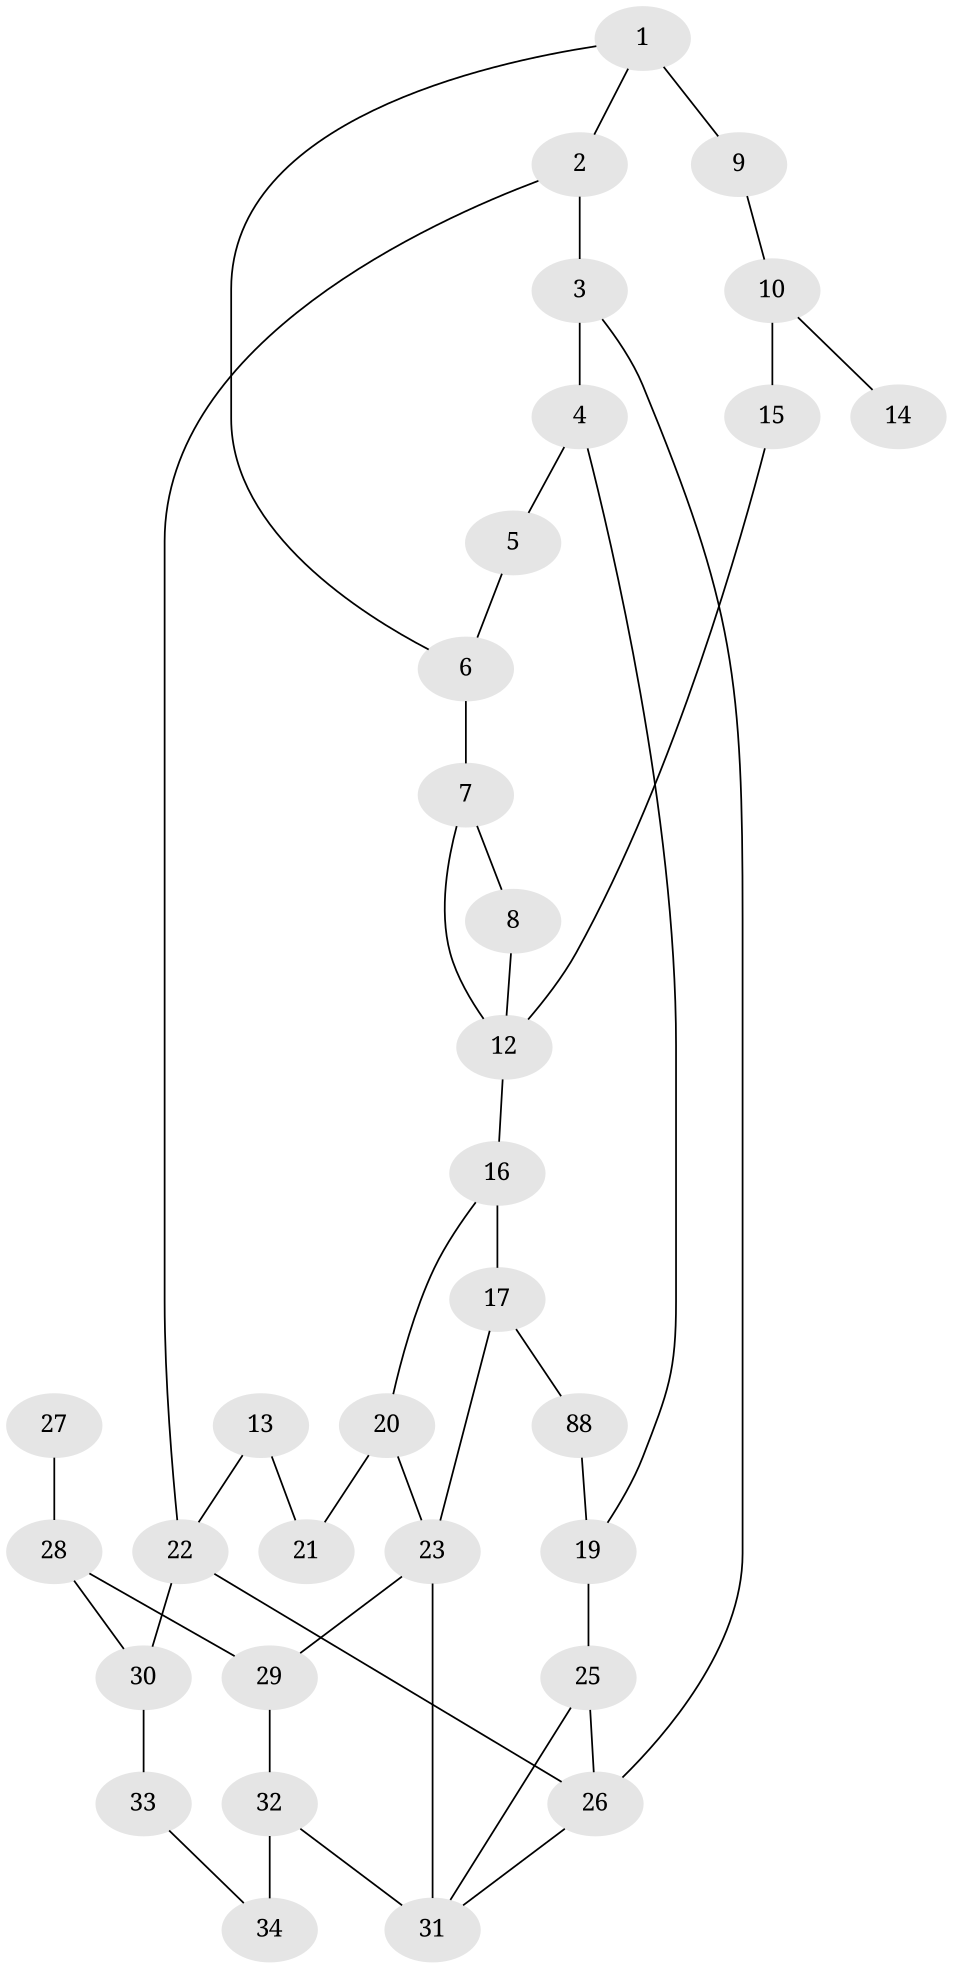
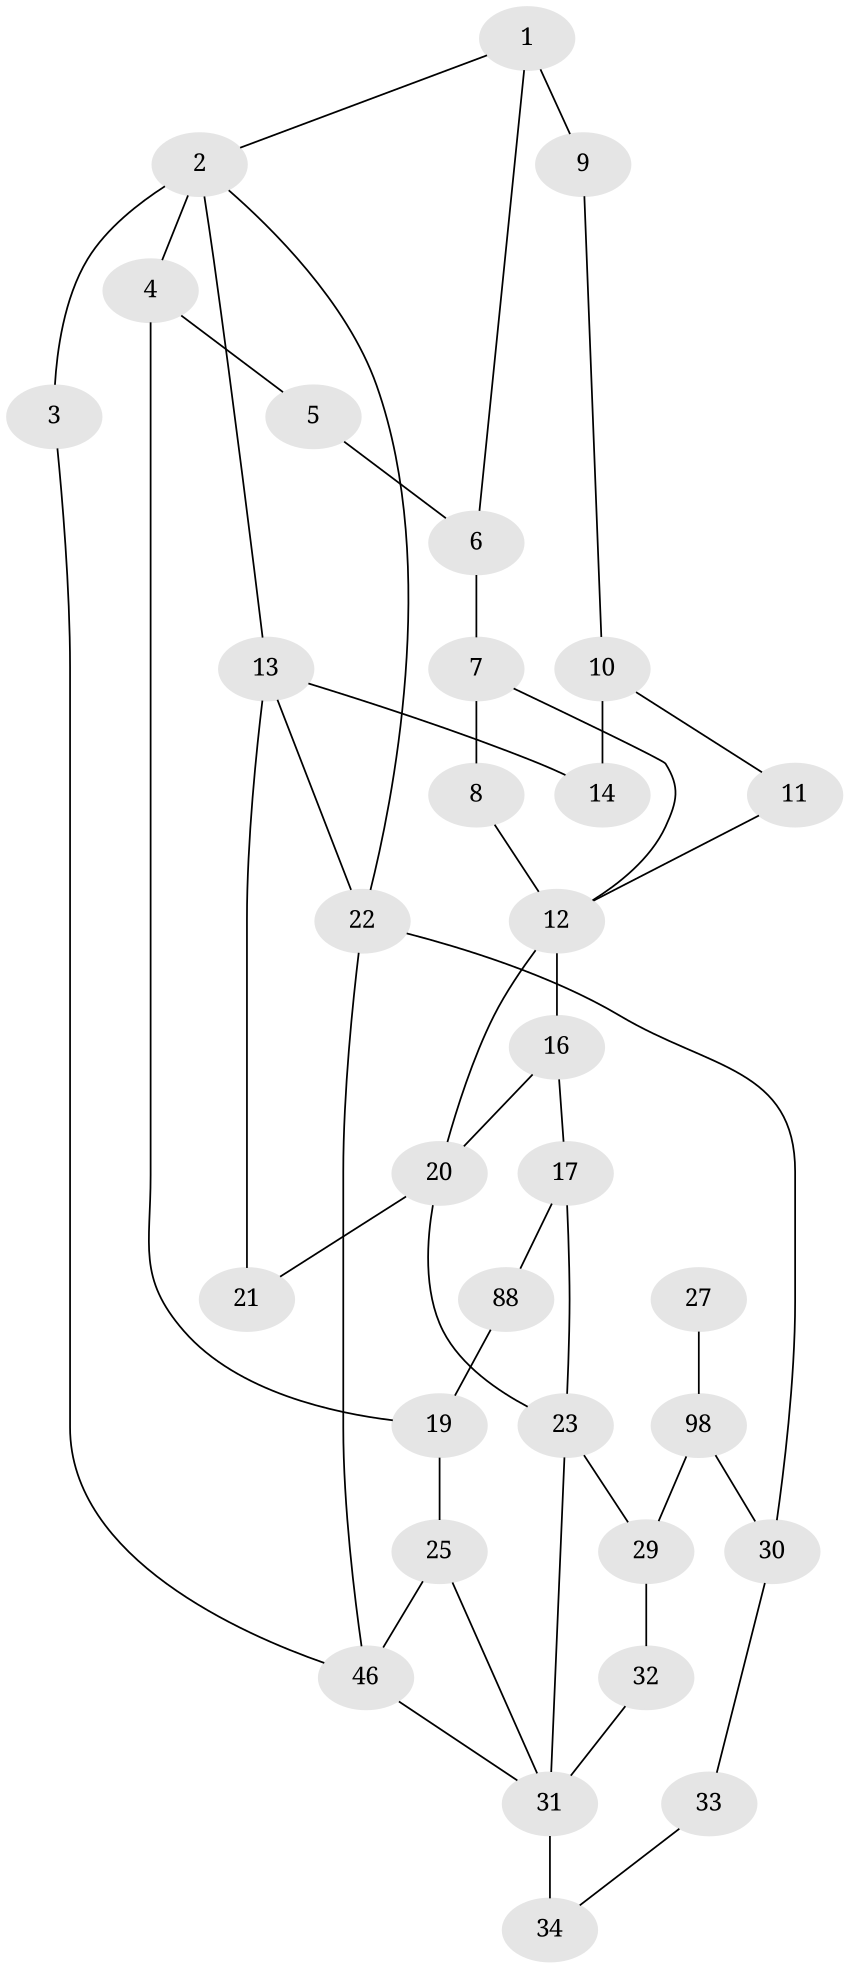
edge "3" -- "4": now "2" -- "4"
edge "2" -- "13": added
node "15": label "15" -> "11"
edge "13" -- "14": added
edge "12" -- "20": added
node "28": label "28" -> "98"
node "26": label "26" -> "46"
edge "32" -- "34": now "31" -- "34"
